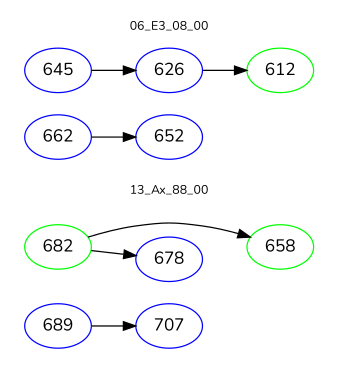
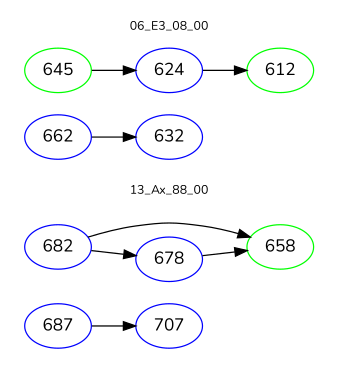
node "645": color blue -> green
node "626": label "626" -> "624"
node "652": label "652" -> "632"
node "682": color green -> blue
edge "678" -> "658": added
node "689": label "689" -> "687"
